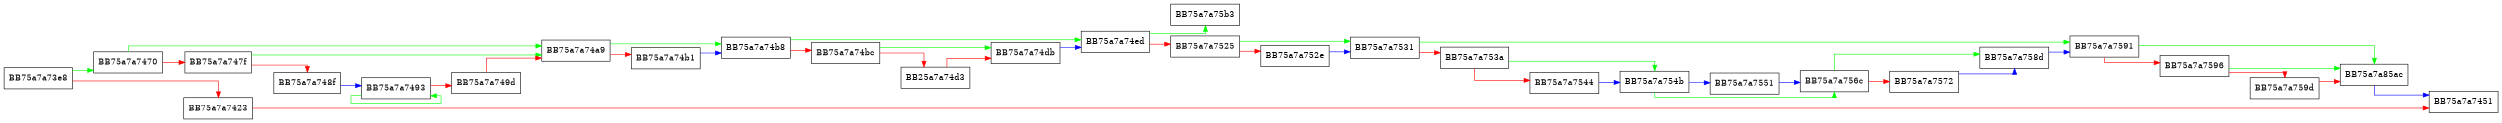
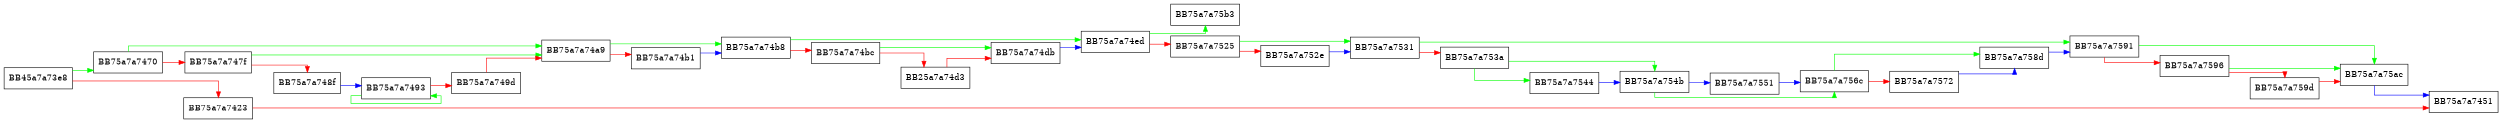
node "BB75a7a85ac": label "BB75a7a85ac" -> "BB75a7a75ac"
node "BB75a7a73e8": label "BB75a7a73e8" -> "BB45a7a73e8"
edge "BB75a7a753a" -> "BB75a7a7544": color red -> green
